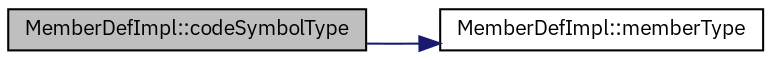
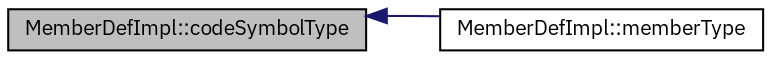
edge "MemberDefImpl::codeSymbolType" -> "MemberDefImpl::memberType": reversed
